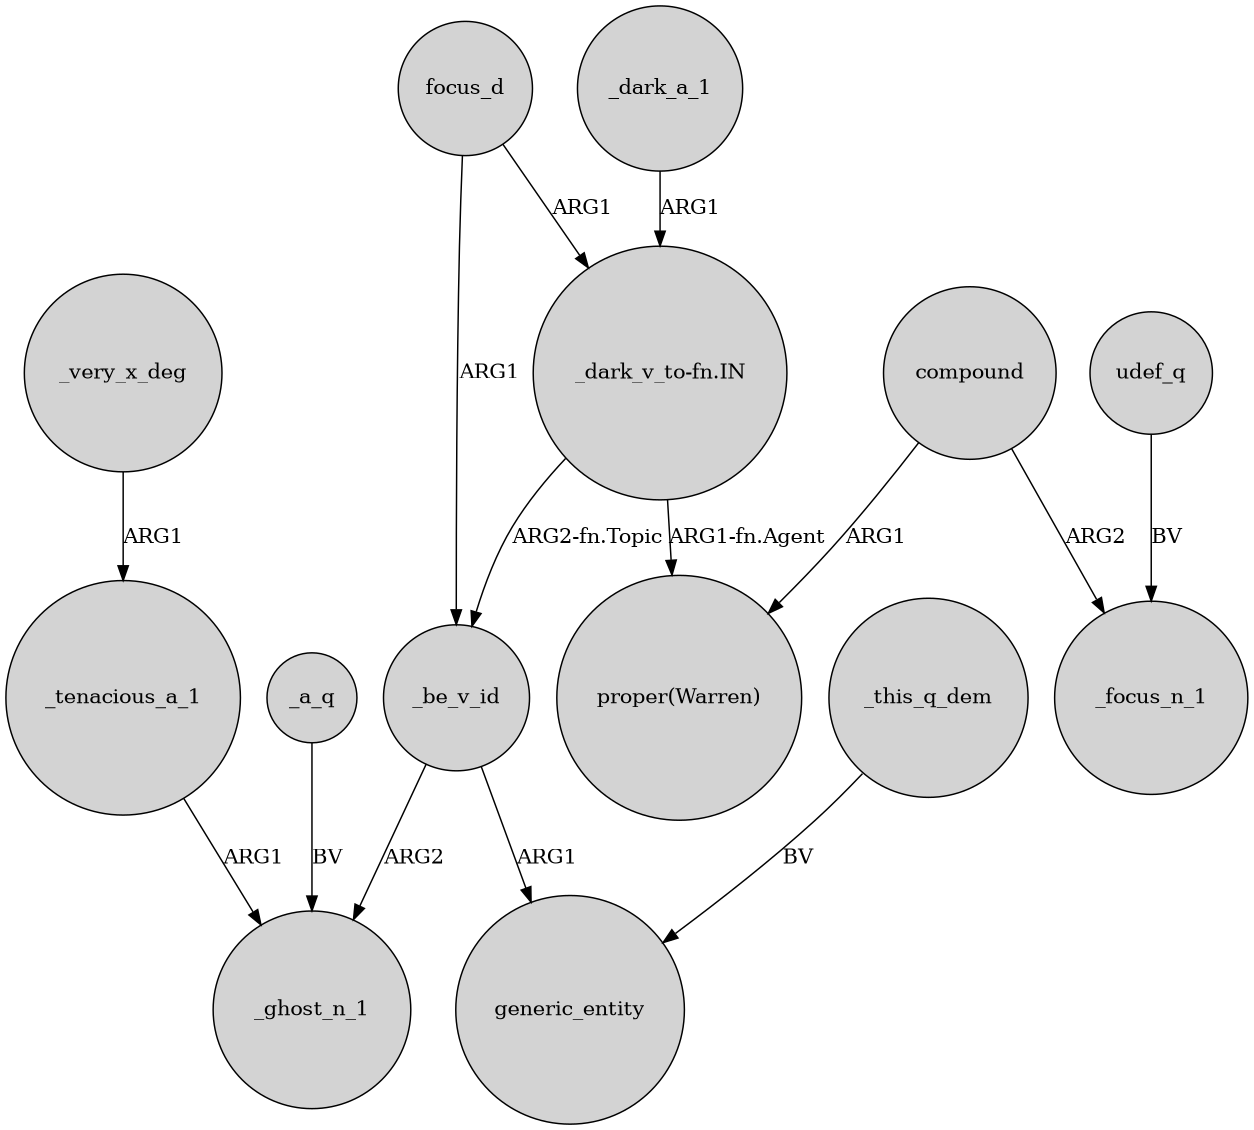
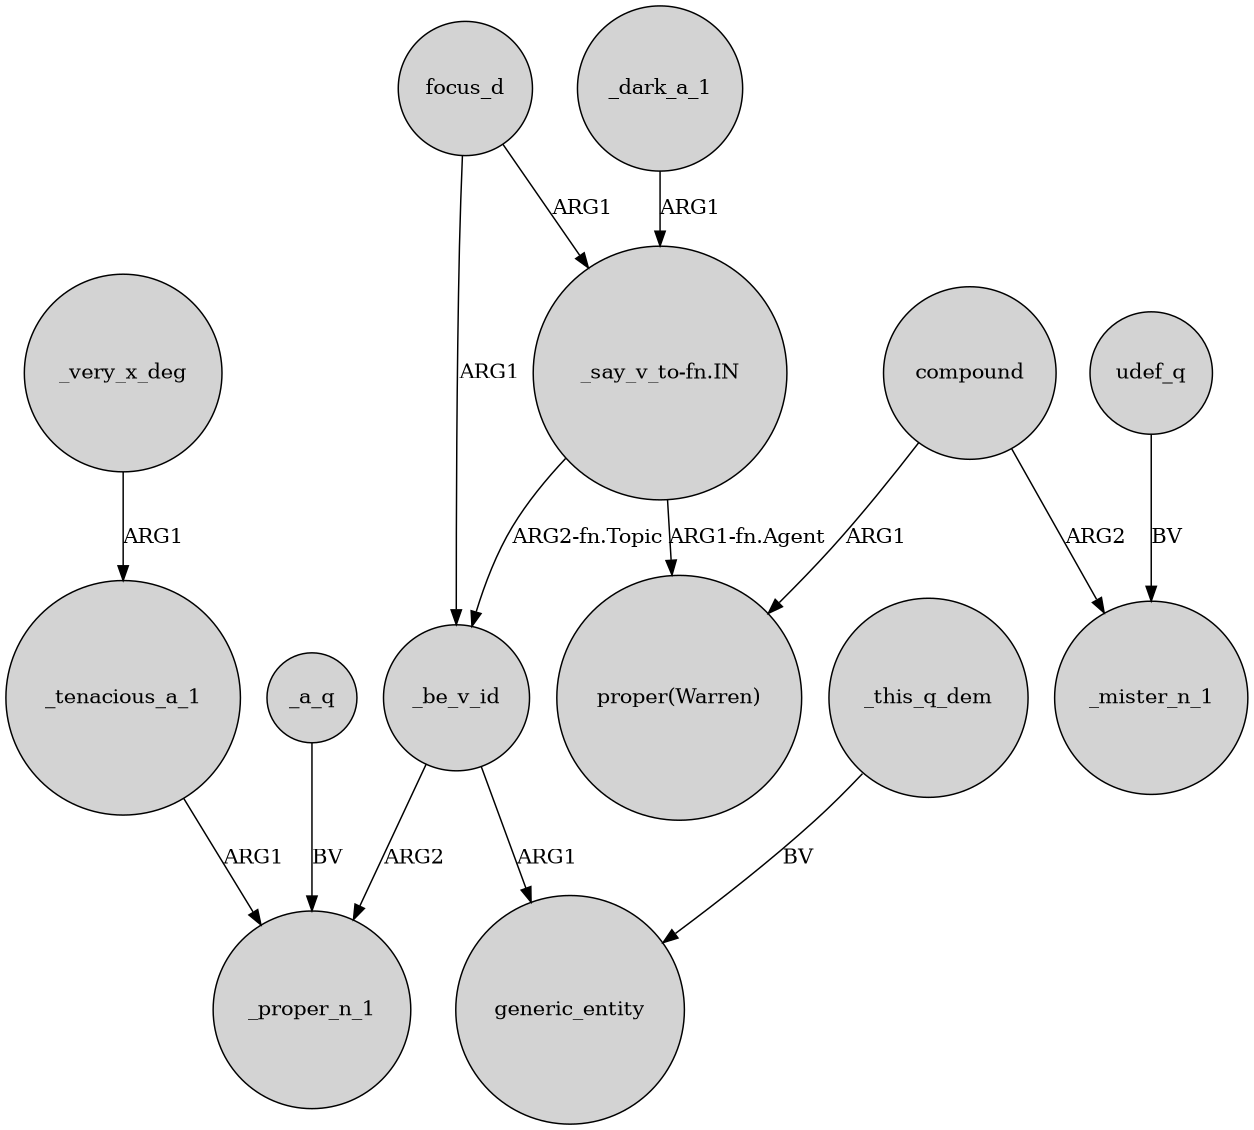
node "_dark_v_to-fn.IN": label "_dark_v_to-fn.IN" -> "_say_v_to-fn.IN"
node "_focus_n_1": label "_focus_n_1" -> "_mister_n_1"
node "_ghost_n_1": label "_ghost_n_1" -> "_proper_n_1"
